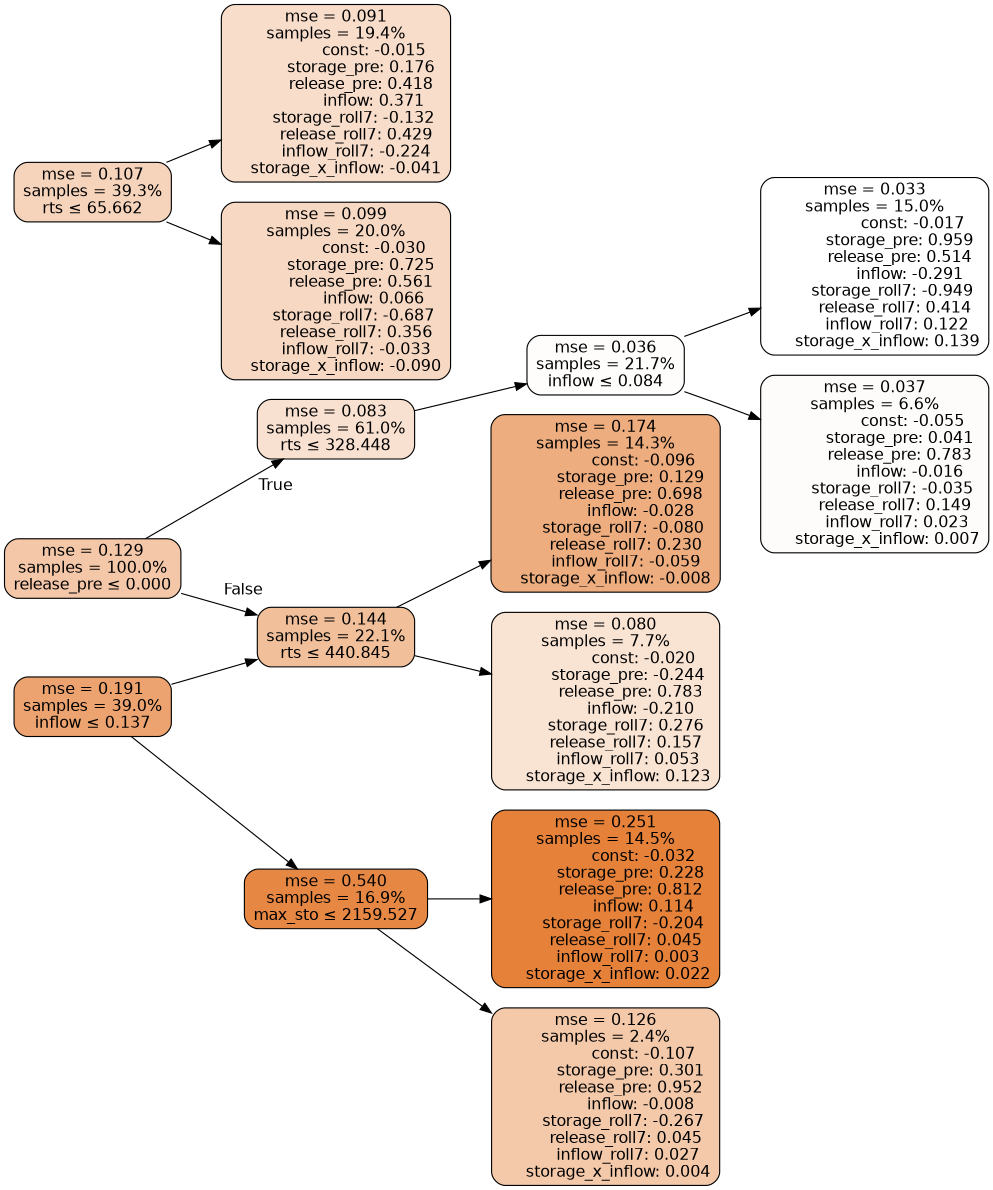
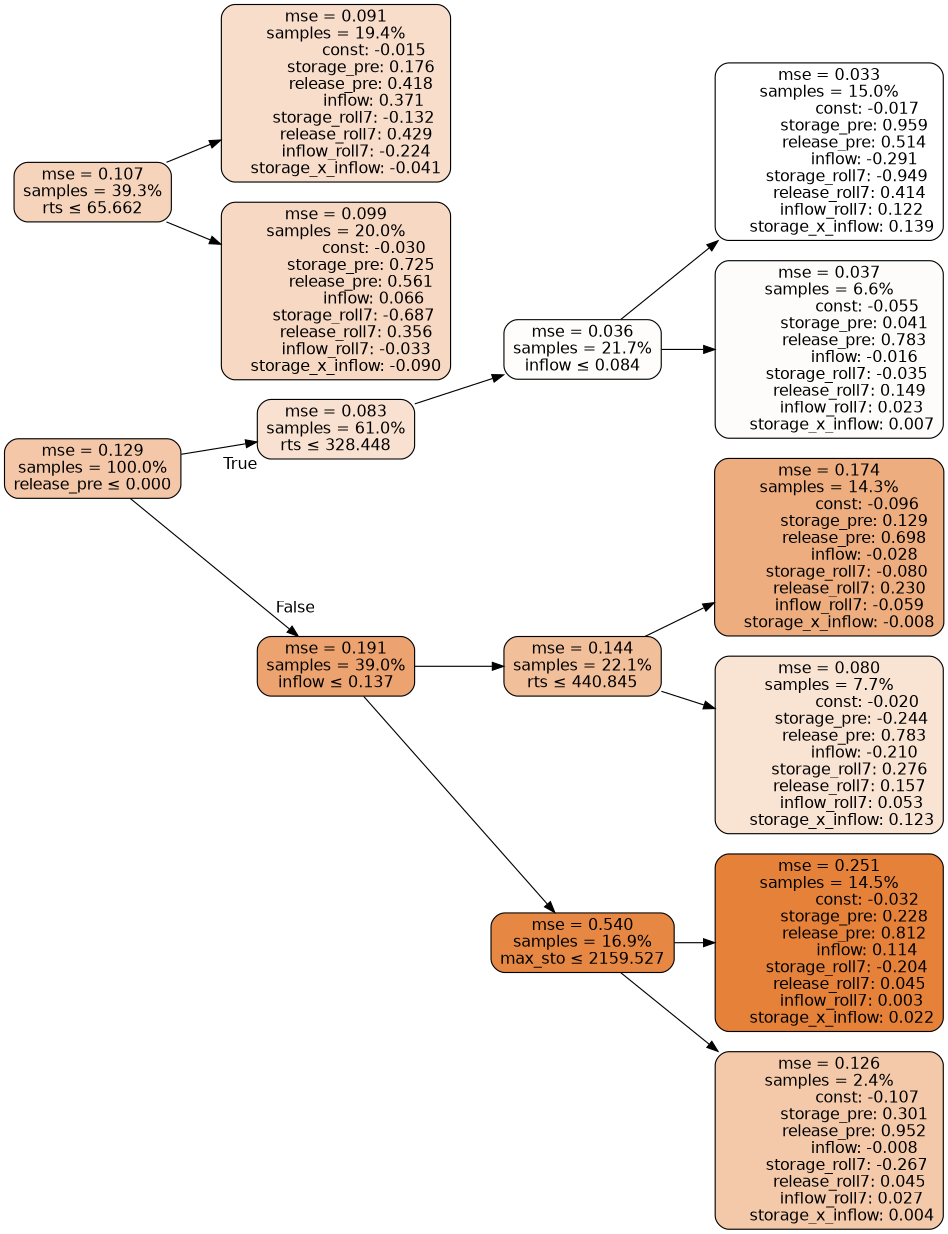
edge "mse = 0.129 samples = 100.0% release_pre ≤ 0.000" -> "mse = 0.144 samples = 22.1% rts ≤ 440.845": now "mse = 0.129 samples = 100.0% release_pre ≤ 0.000" -> "mse = 0.191 samples = 39.0% inflow ≤ 0.137"
